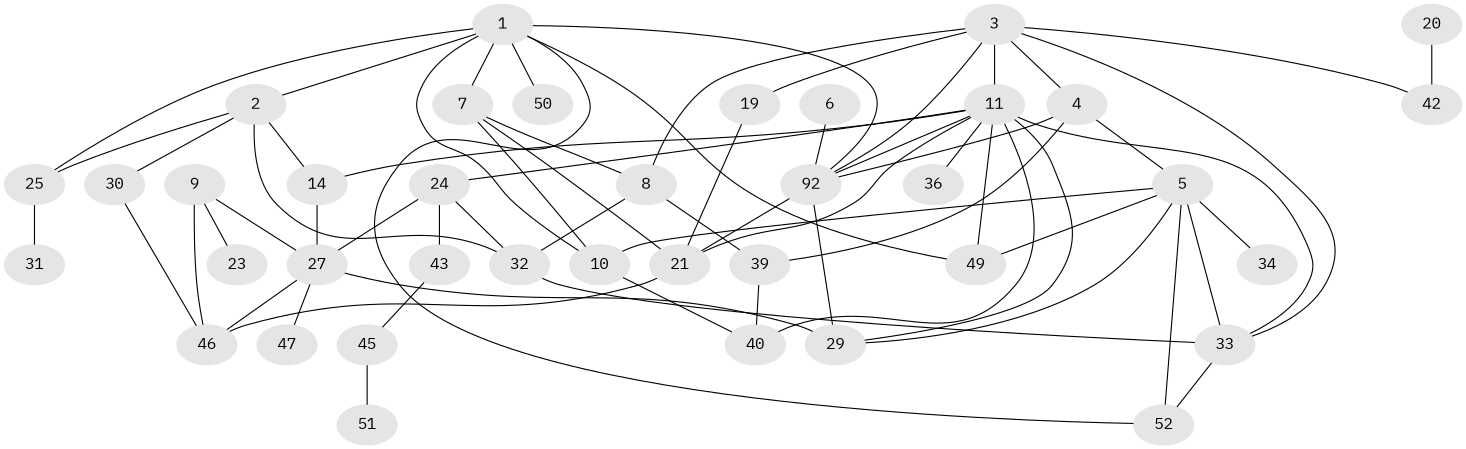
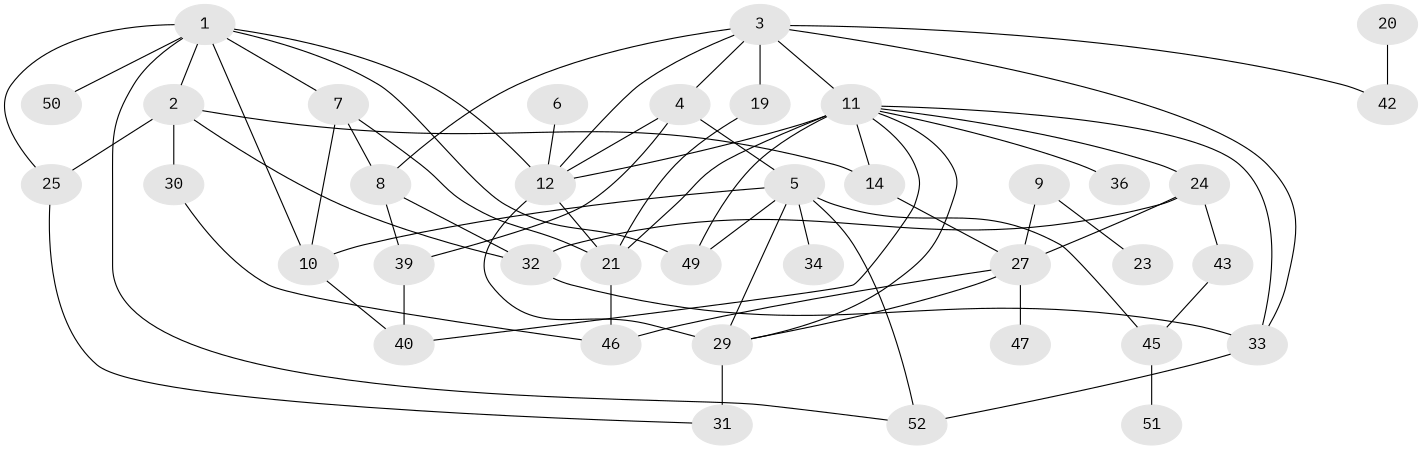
node "92": label "92" -> "12"
edge "9" -- "46": removed
edge "5" -- "33": now "5" -- "45"
edge "29" -- "31": added
